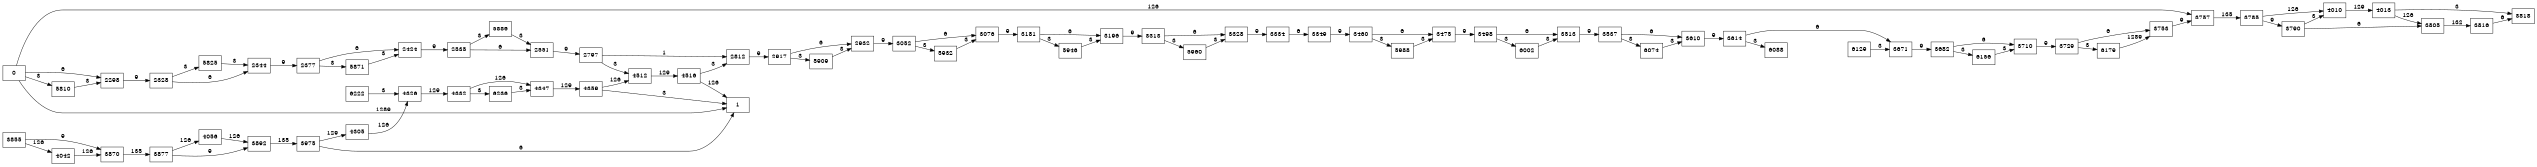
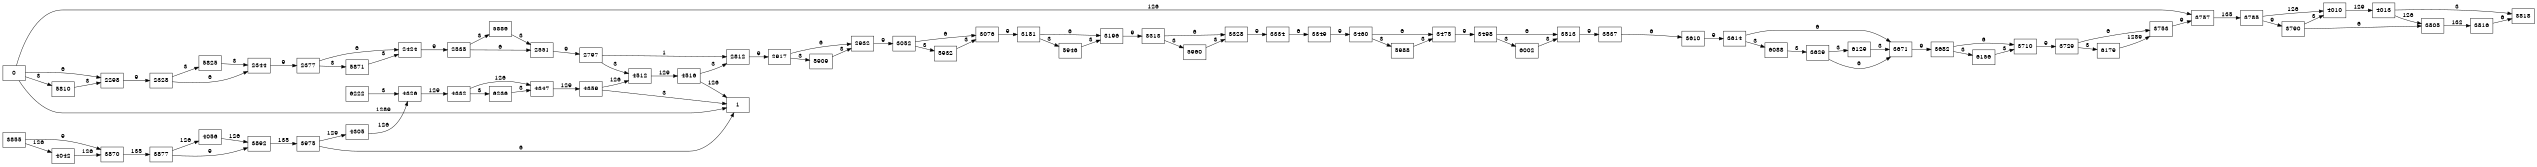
node "6074": removed
node "3629": added
